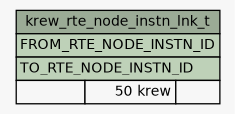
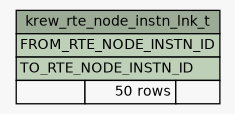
node "krew_rte_node_instn_lnk_t": text "50 krew" -> "50 rows"
